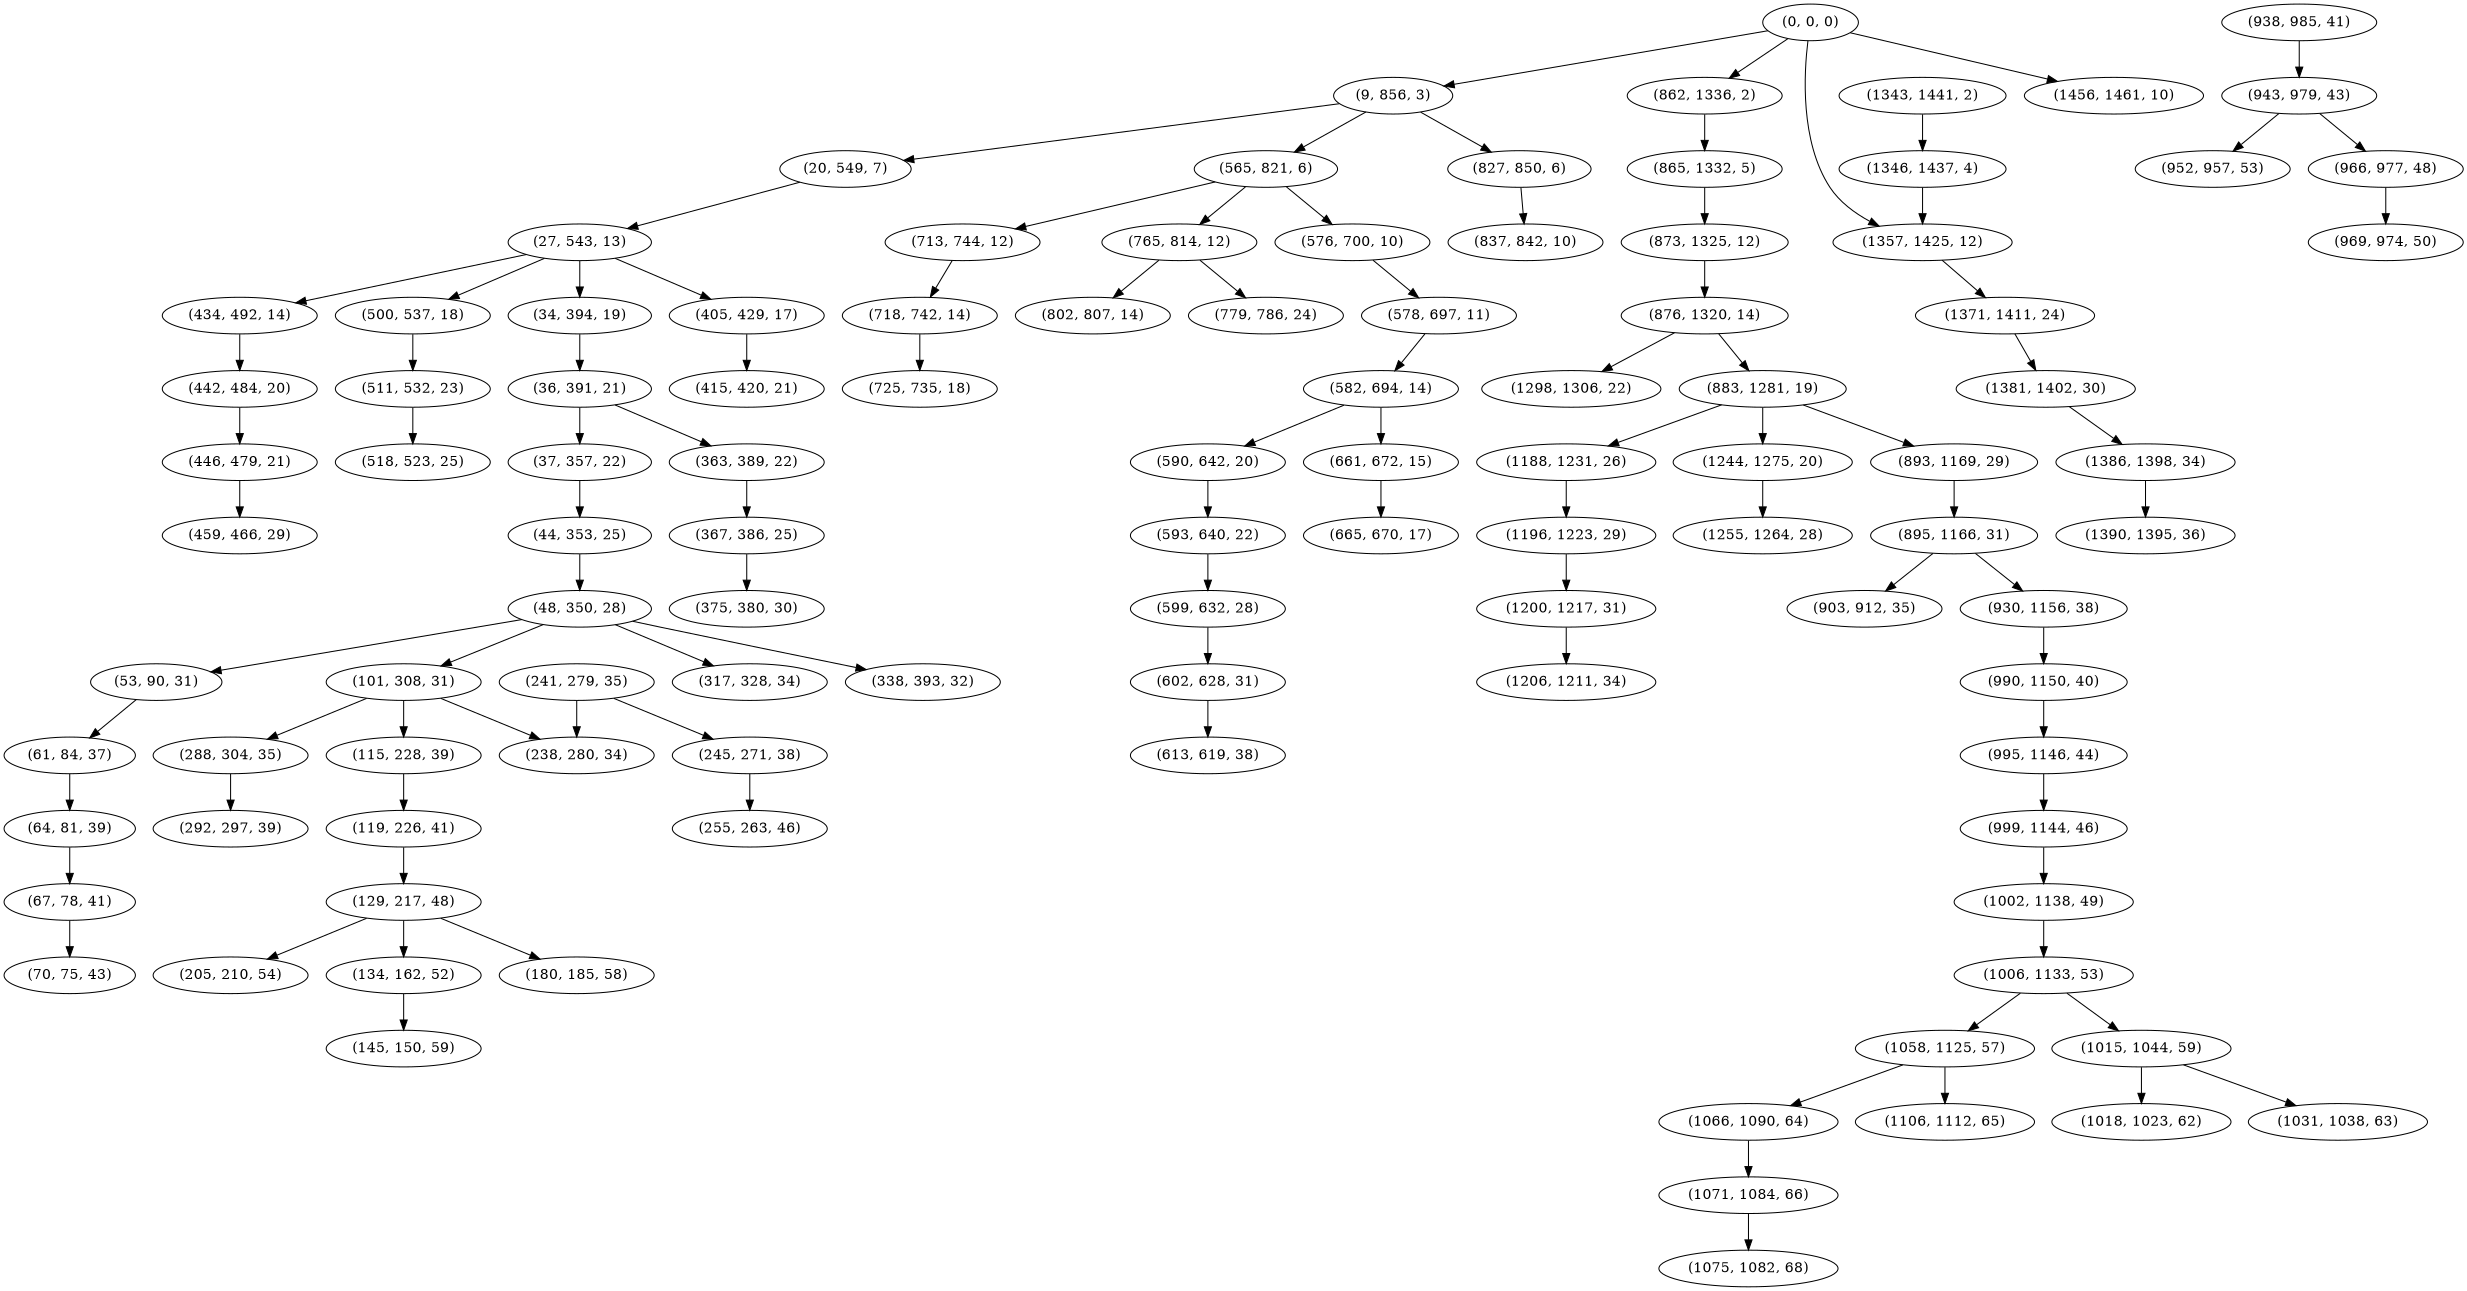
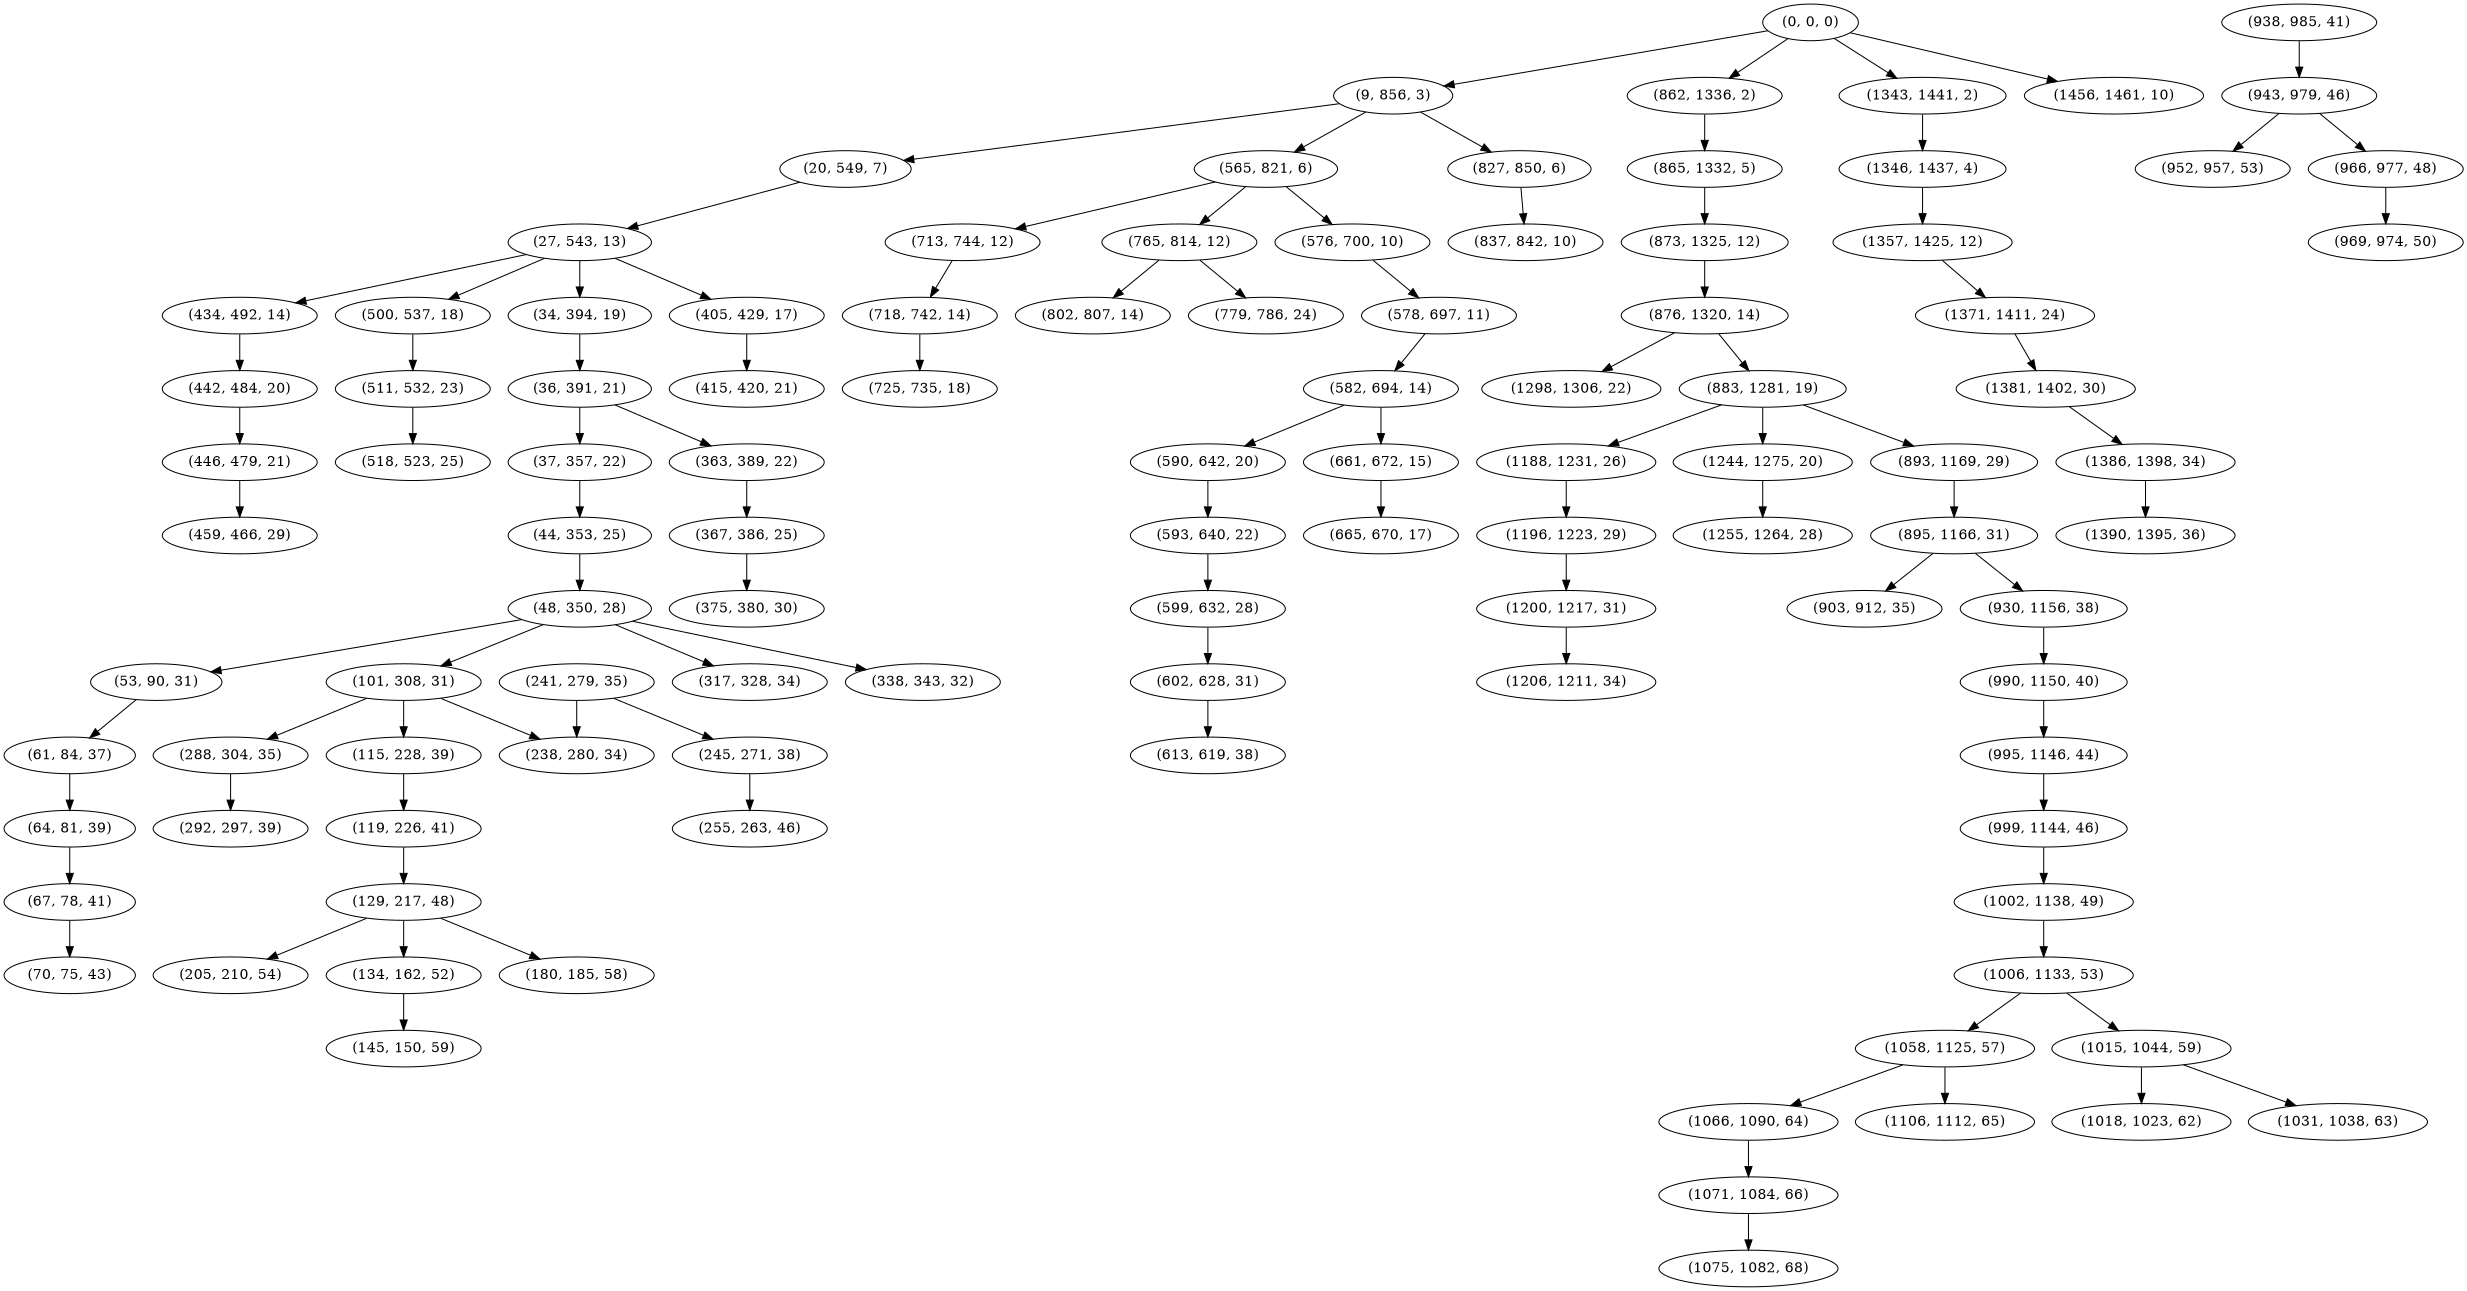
node "(943, 979, 43)": label "(943, 979, 43)" -> "(943, 979, 46)"
edge "(0, 0, 0)" -> "(1357, 1425, 12)": now "(0, 0, 0)" -> "(1343, 1441, 2)"
node "(338, 393, 32)": label "(338, 393, 32)" -> "(338, 343, 32)"
